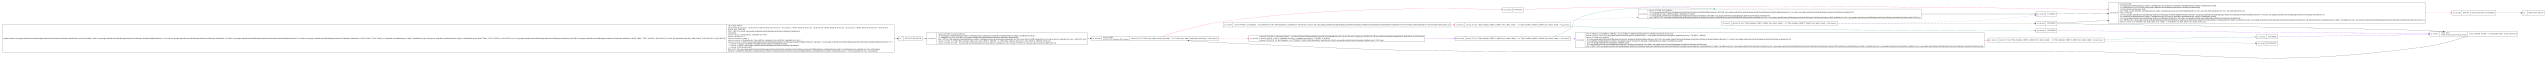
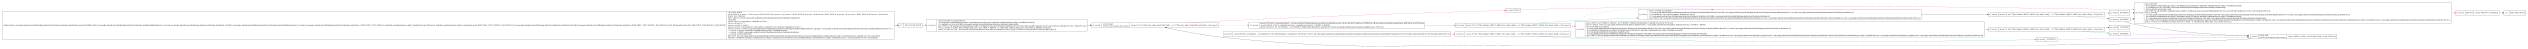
node "40: 0x002f": text "SYNTHETIC" -> "END"
edge "34: 0x0025" -> "41: 0x002f": now "34: 0x0025" -> "35: 0x0029"
